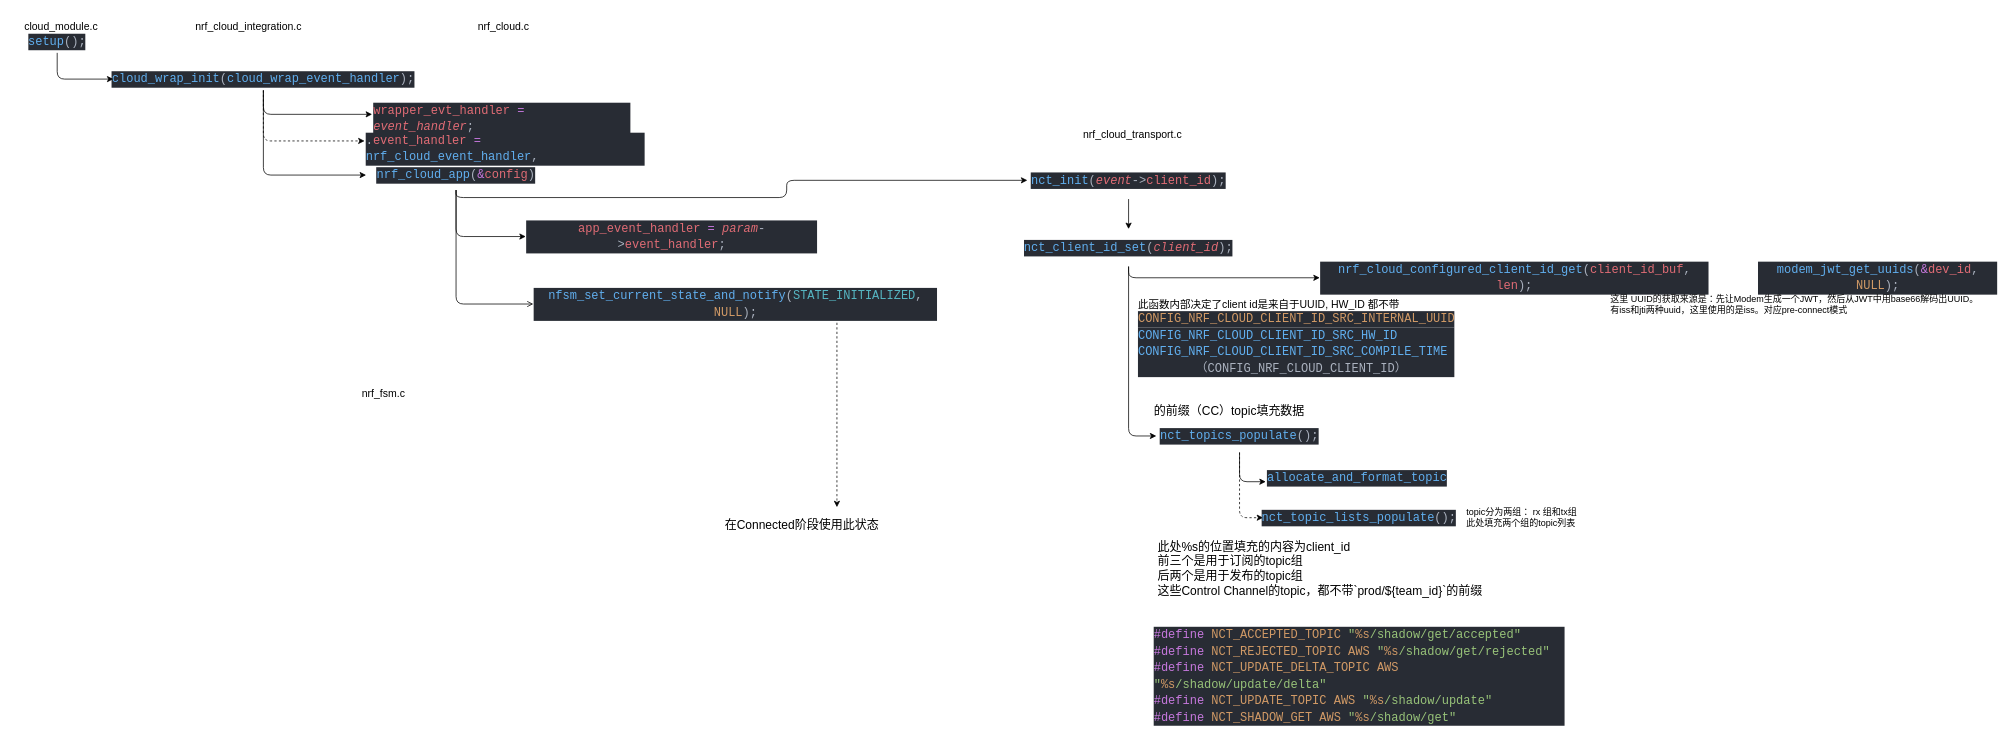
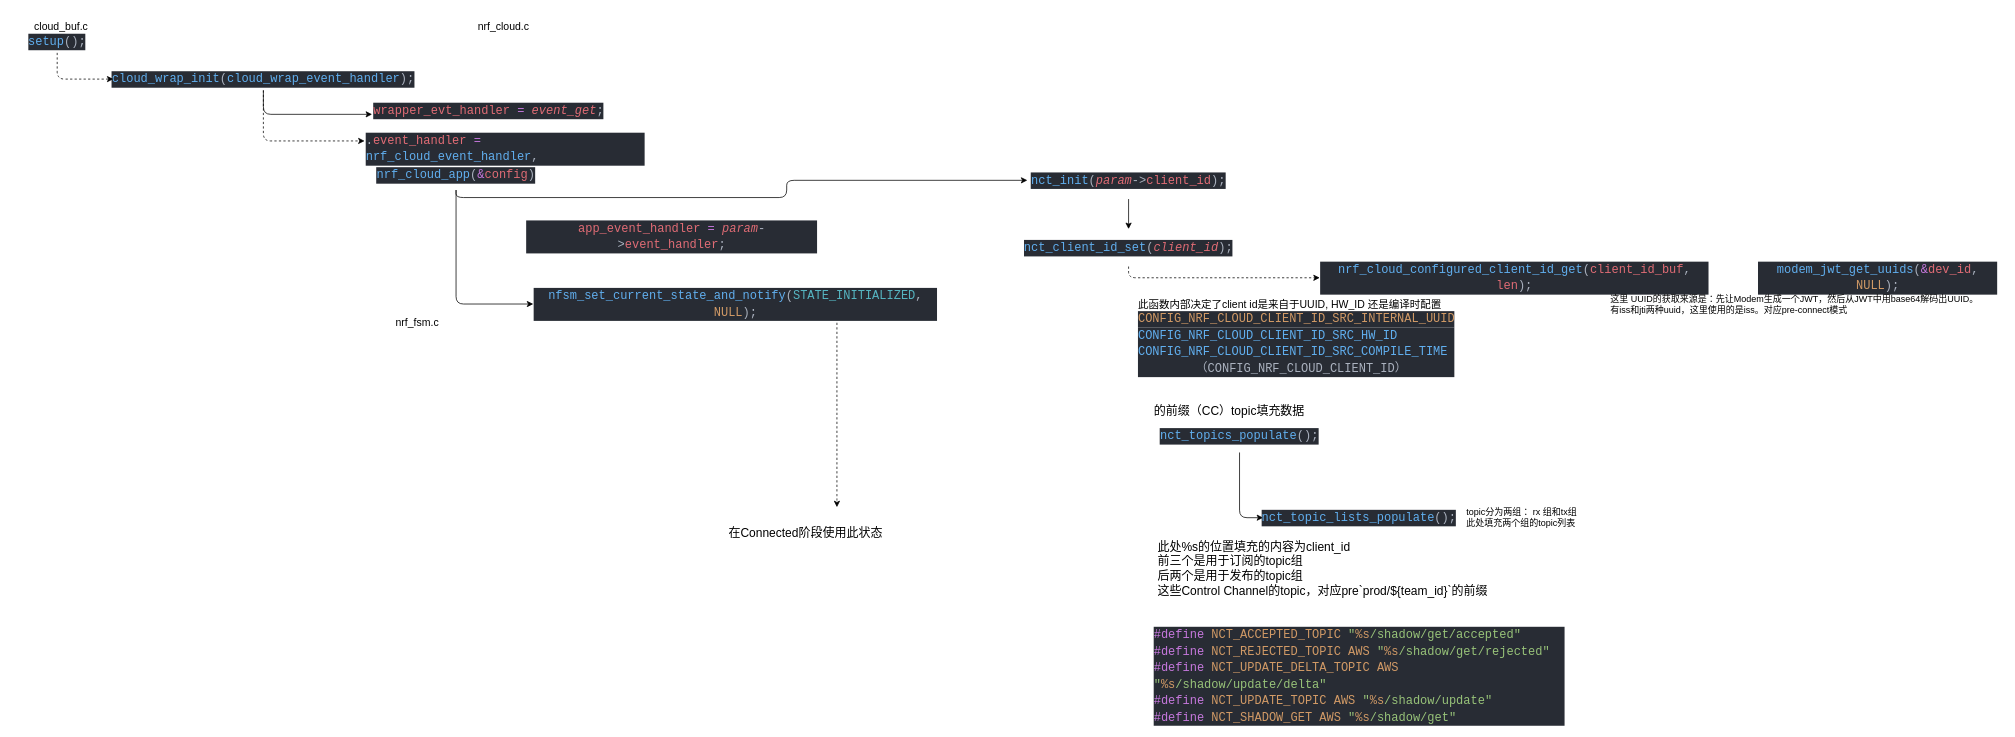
node "cloud_module.c": label "cloud_module.c" -> "cloud_buf.c"
node "nrf_cloud_integration.c": removed
edge "setup();" -> "cloud_wrap_init(cloud_wrap_event_handler);": style solid -> dashed
node "wrapper_evt_handler = event_handler;": label "wrapper_evt_handler = event_handler;" -> "wrapper_evt_handler = event_get;"
node "nrf_cloud_transport.c": removed
edge "cloud_wrap_init(cloud_wrap_event_handler);" -> "nrf_cloud_app(&config)": removed
node "nct_init(event->client_id);": label "nct_init(event->client_id);" -> "nct_init(param->client_id);"
edge "nrf_cloud_app(&config)" -> "app_event_handler = param->event_handler;": removed
edge "nct_client_id_set(client_id);" -> "nrf_cloud_configured_client_id_get(client_id_buf, len);": style solid -> dashed
edge "nrf_cloud_app(&config)" -> "nfsm_set_current_state_and_notify(STATE_INITIALIZED, NULL);": arrowhead open -> classic
node "这里 UUID的获取来源是：先让Modem生成一个JWT，然后从JWT中用base66解码出UUID。 有iss和jti两种uuid，这里使用的是iss。对应pre-connect模式": label "这里 UUID的获取来源是：先让Modem生成一个JWT，然后从JWT中用base66解码出UUID。 有iss和jti两种uuid，这里使用的是iss。对应pre-connect模式" -> "这里 UUID的获取来源是：先让Modem生成一个JWT，然后从JWT中用base64解码出UUID。 有iss和jti两种uuid，这里使用的是iss。对应pre-connect模式"
node "此函数内部决定了client id是来自于UUID, HW_ID 都不带 CONFIG_NRF_CLOUD_CLIENT_ID_SRC_INTERNAL_UUID CONFIG_NRF_CLOUD_CLIENT_ID_SRC_HW_ID CONFIG_NRF_CLOUD_CLIENT_ID_SRC_COMPILE_TIME （CONFIG_NRF_CLOUD_CLIENT_ID）": label "此函数内部决定了client id是来自于UUID, HW_ID 都不带 CONFIG_NRF_CLOUD_CLIENT_ID_SRC_INTERNAL_UUID CONFIG_NRF_CLOUD_CLIENT_ID_SRC_HW_ID CONFIG_NRF_CLOUD_CLIENT_ID_SRC_COMPILE_TIME （CONFIG_NRF_CLOUD_CLIENT_ID）" -> "此函数内部决定了client id是来自于UUID, HW_ID 还是编译时配置 CONFIG_NRF_CLOUD_CLIENT_ID_SRC_INTERNAL_UUID CONFIG_NRF_CLOUD_CLIENT_ID_SRC_HW_ID CONFIG_NRF_CLOUD_CLIENT_ID_SRC_COMPILE_TIME （CONFIG_NRF_CLOUD_CLIENT_ID）"
edge "nct_client_id_set(client_id);" -> "nct_topics_populate();": removed
node "nrf_fsm.c": moved (383, 394) -> (417, 323)
edge "nct_topics_populate();" -> "allocate_and_format_topic": removed
node "allocate_and_format_topic": removed
edge "nct_topics_populate();" -> "nct_topic_lists_populate();": style dashed -> solid
node "在Connected阶段使用此状态": moved (801, 525) -> (805, 533)
node "此处%s的位置填充的内容为client_id 前三个是用于订阅的topic组 后两个是用于发布的topic组 这些Control Channel的topic，都不带`prod/${team_id}`的前缀": label "此处%s的位置填充的内容为client_id 前三个是用于订阅的topic组 后两个是用于发布的topic组 这些Control Channel的topic，都不带`prod/${team_id}`的前缀" -> "此处%s的位置填充的内容为client_id 前三个是用于订阅的topic组 后两个是用于发布的topic组 这些Control Channel的topic，对应pre`prod/${team_id}`的前缀"
